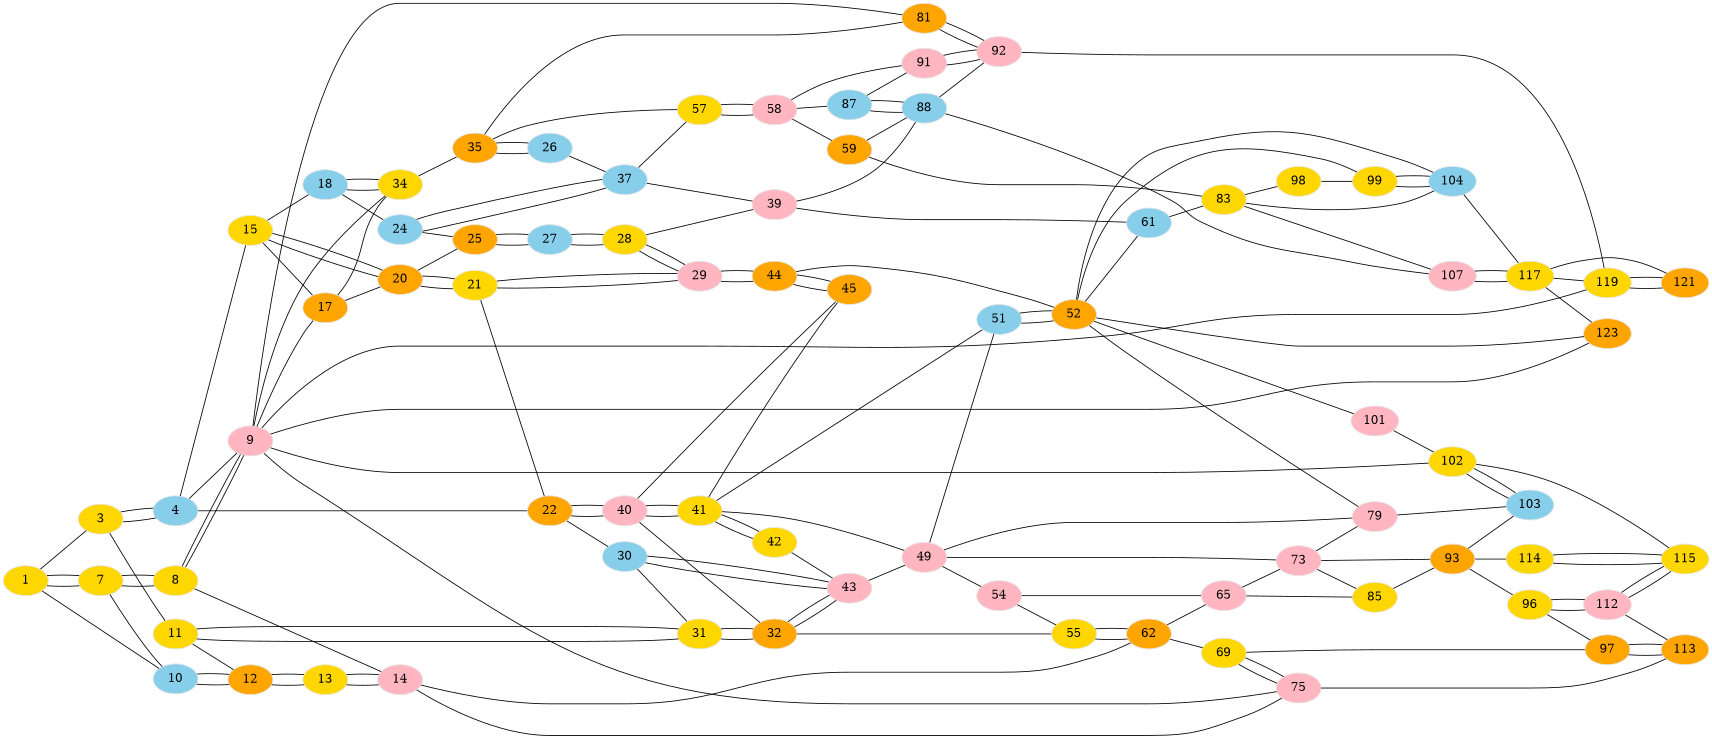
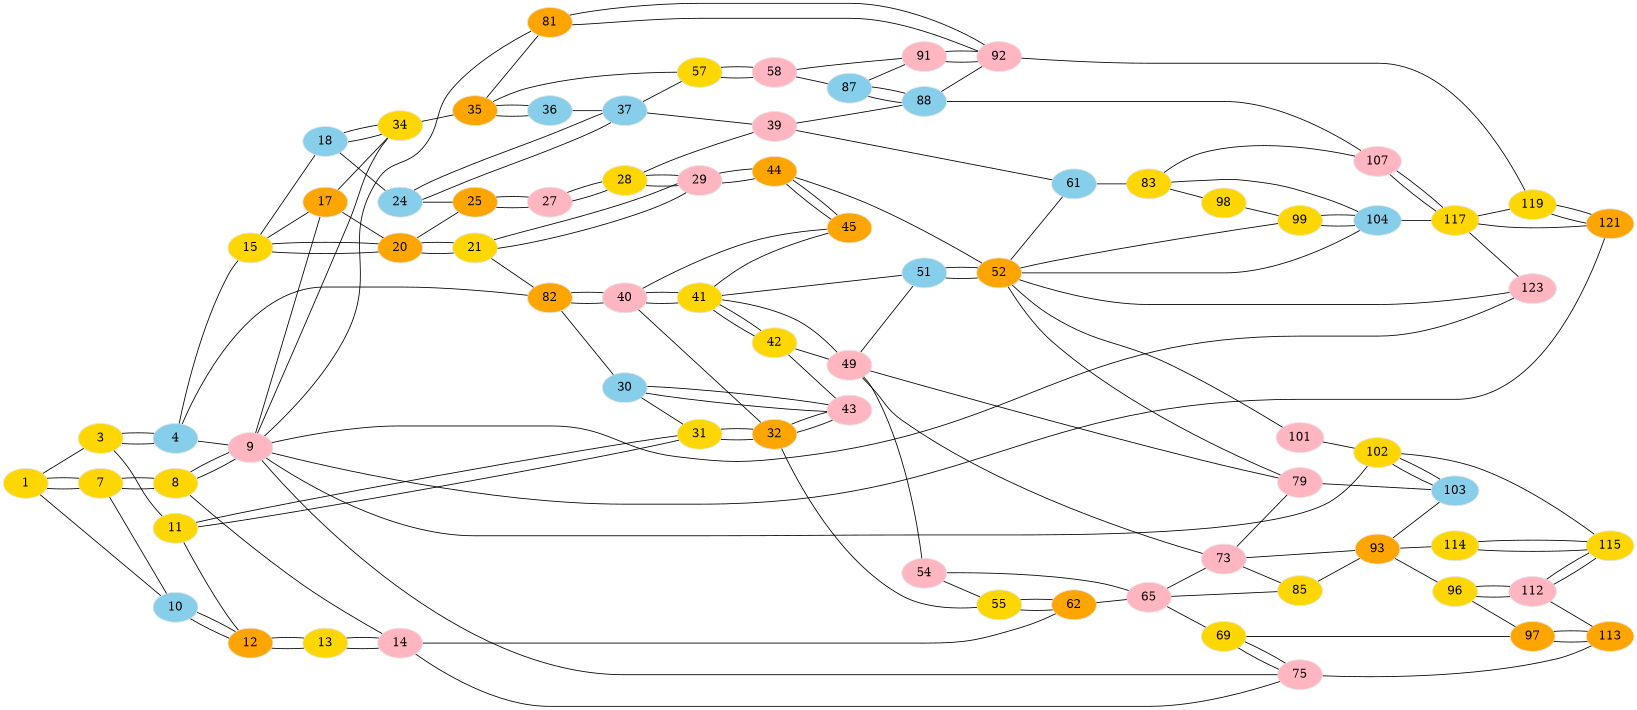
node "26": label "26" -> "36"
node "59": removed
node "27": fillcolor skyblue -> lightpink
node "123": fillcolor orange -> lightpink
edge "119" -- "9": now "121" -- "9"
node "22": label "22" -> "82"
edge "49" -- "43": now "49" -- "42"
edge "62" -- "69": now "65" -- "69"
